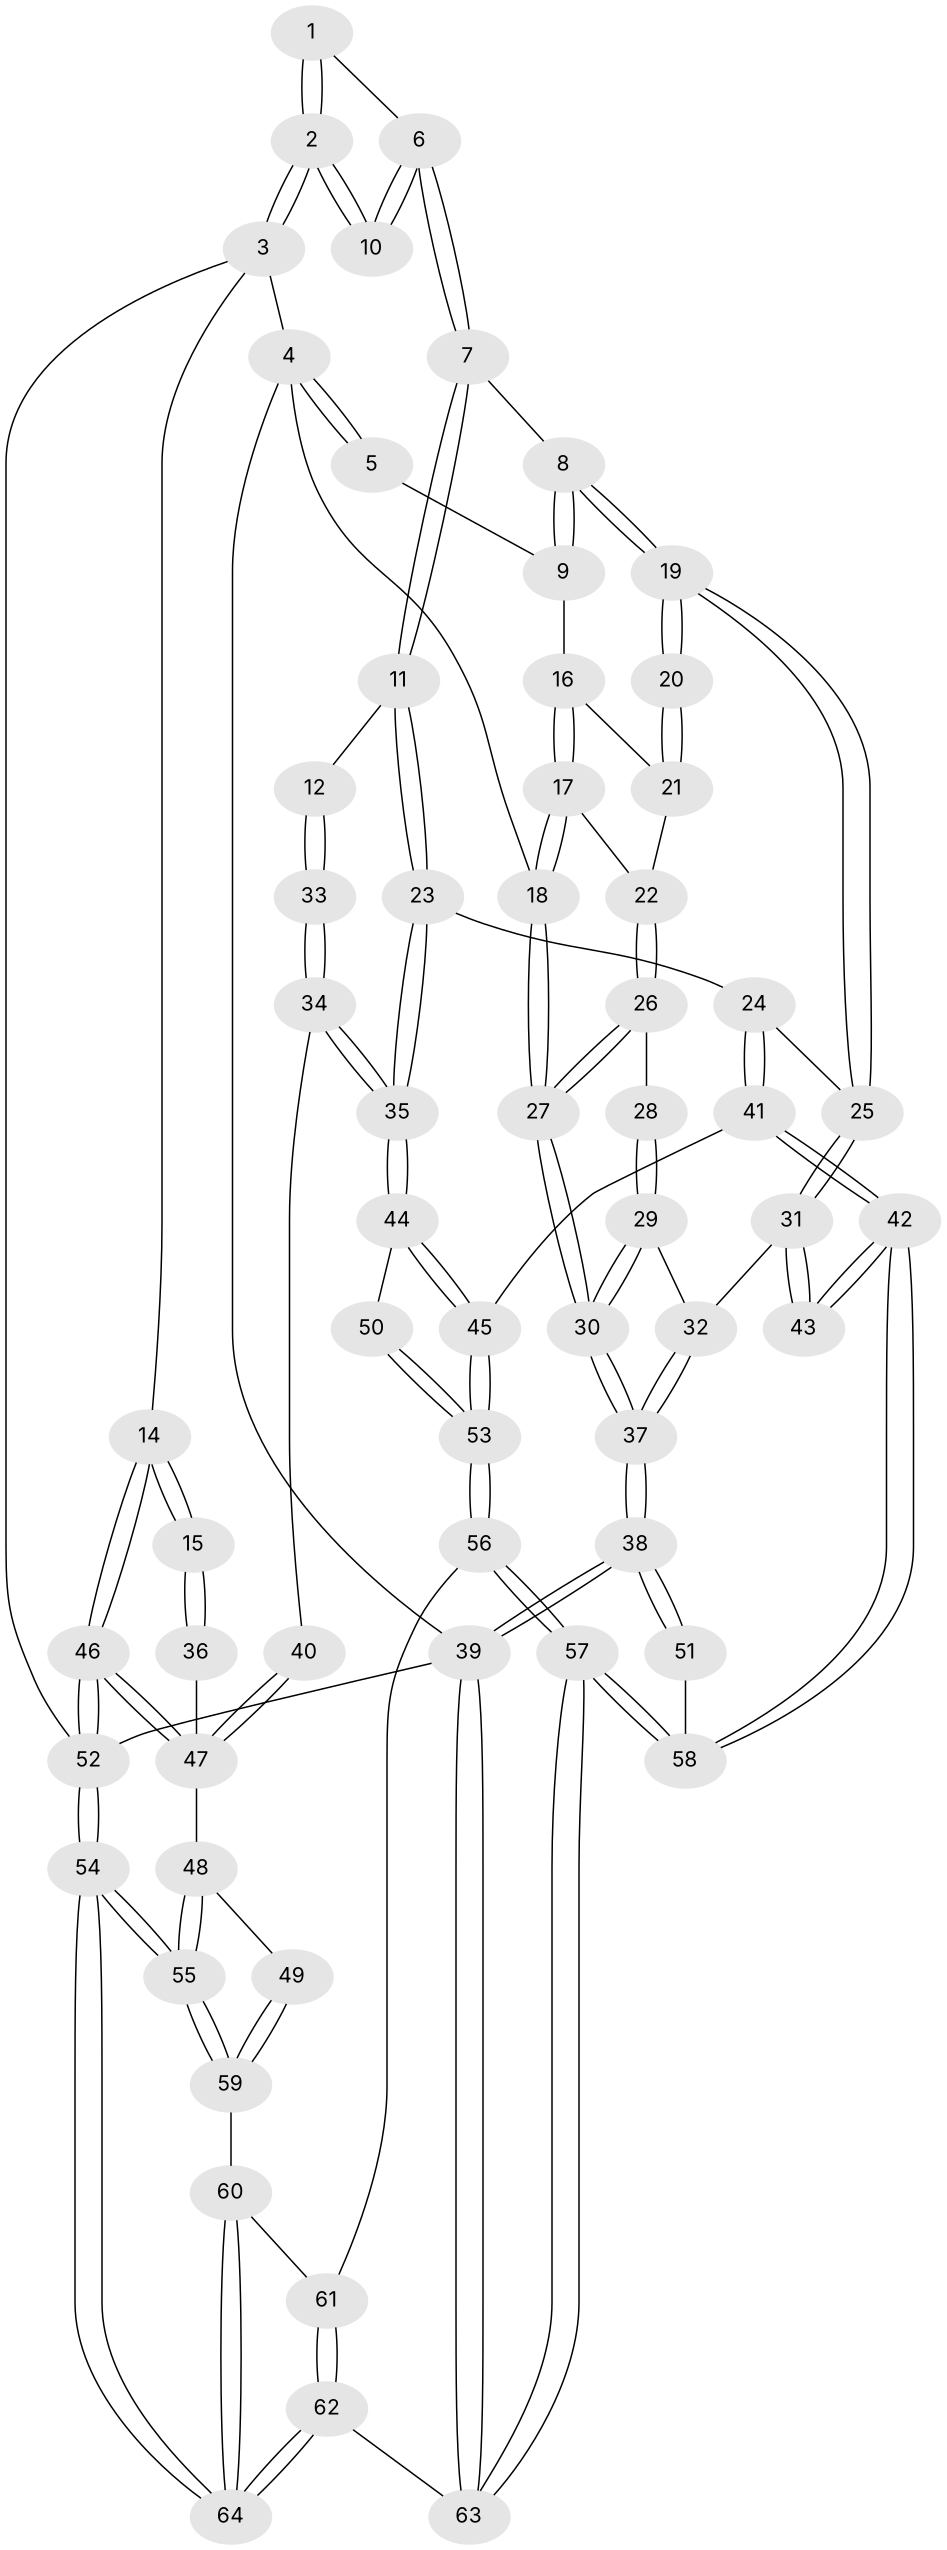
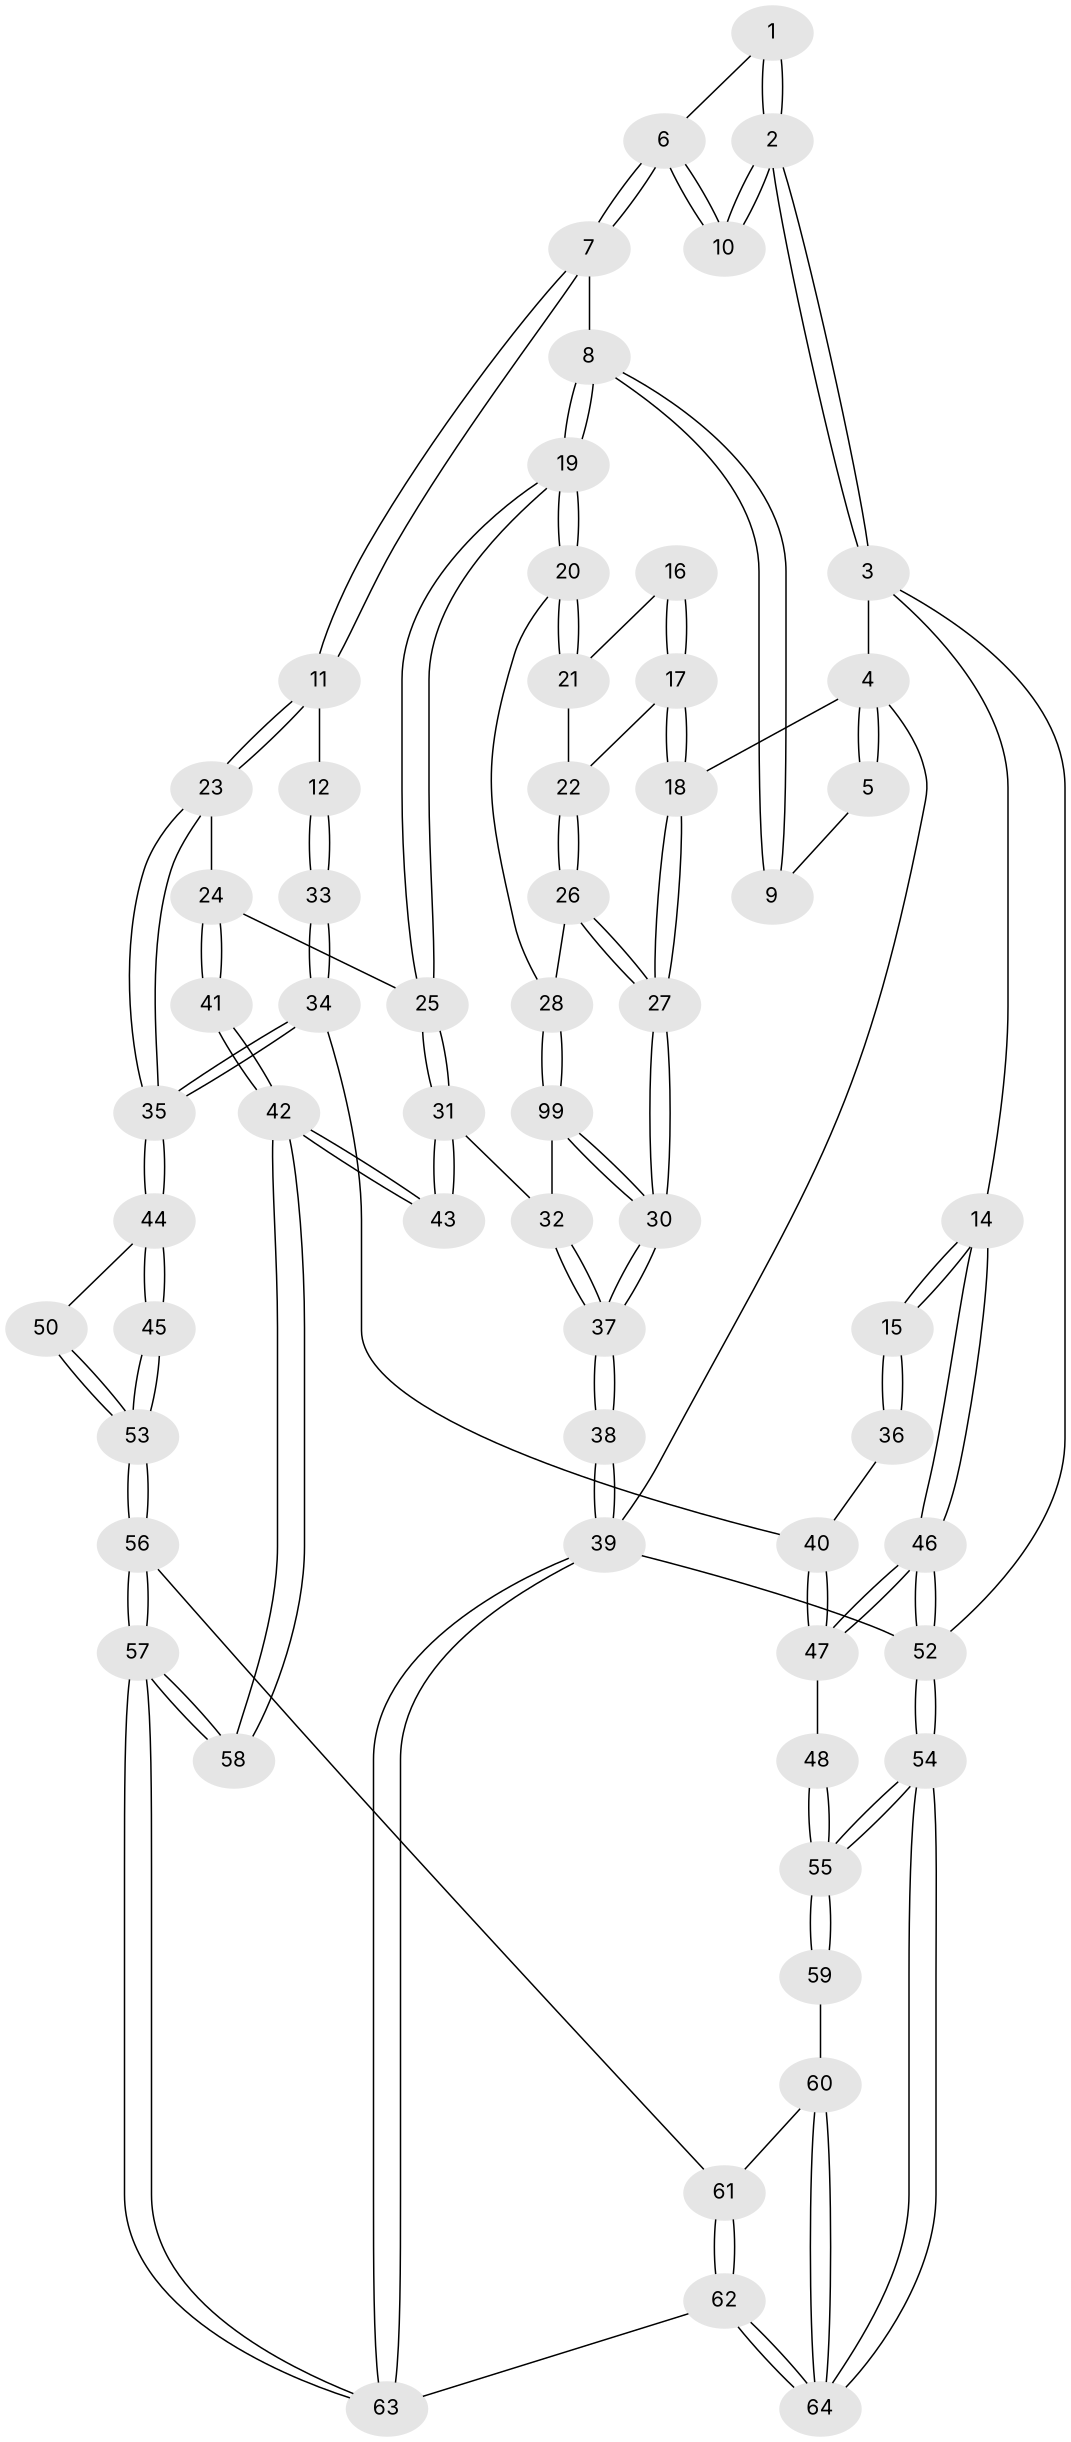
edge "9" -- "16": removed
edge "20" -- "28": added
edge "41" -- "45": removed
node "29": label "29" -> "99"
node "51": removed
edge "36" -- "47": now "36" -- "40"
node "49": removed
